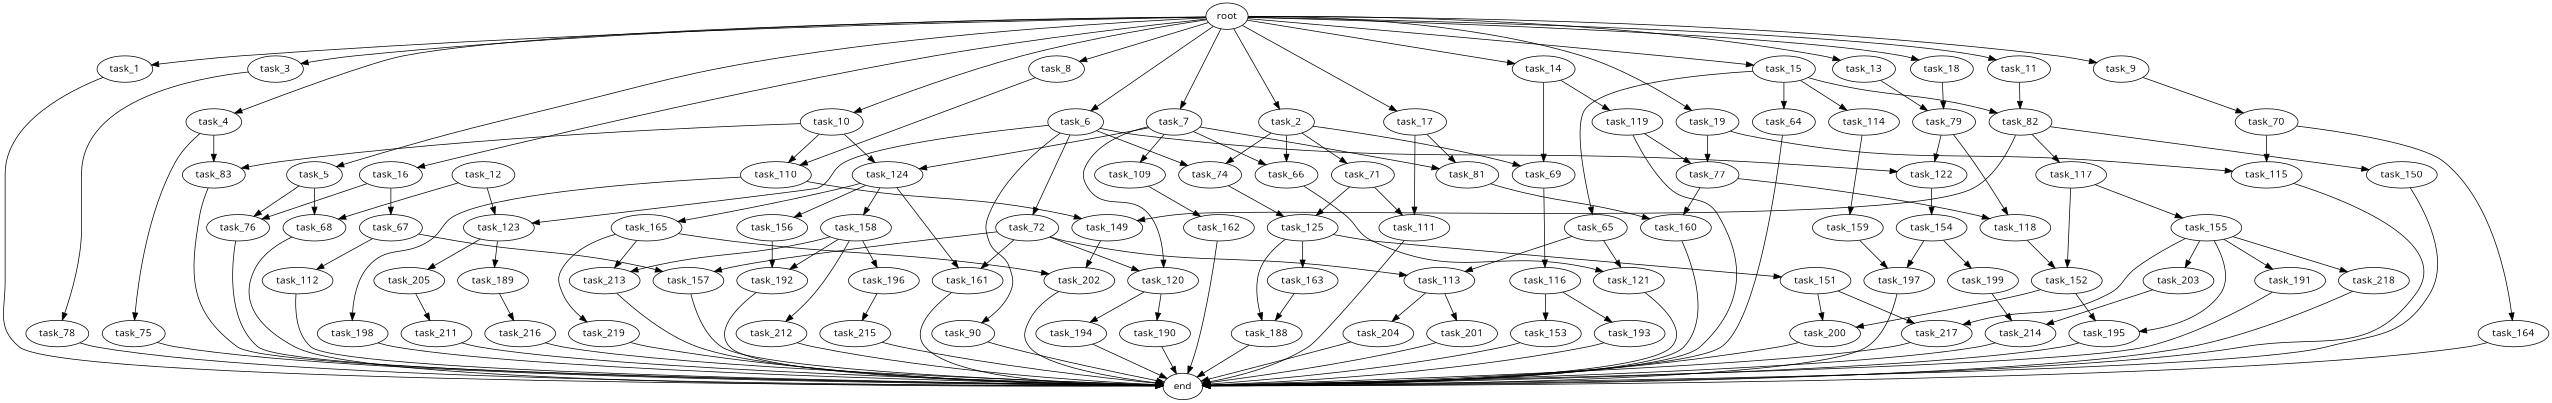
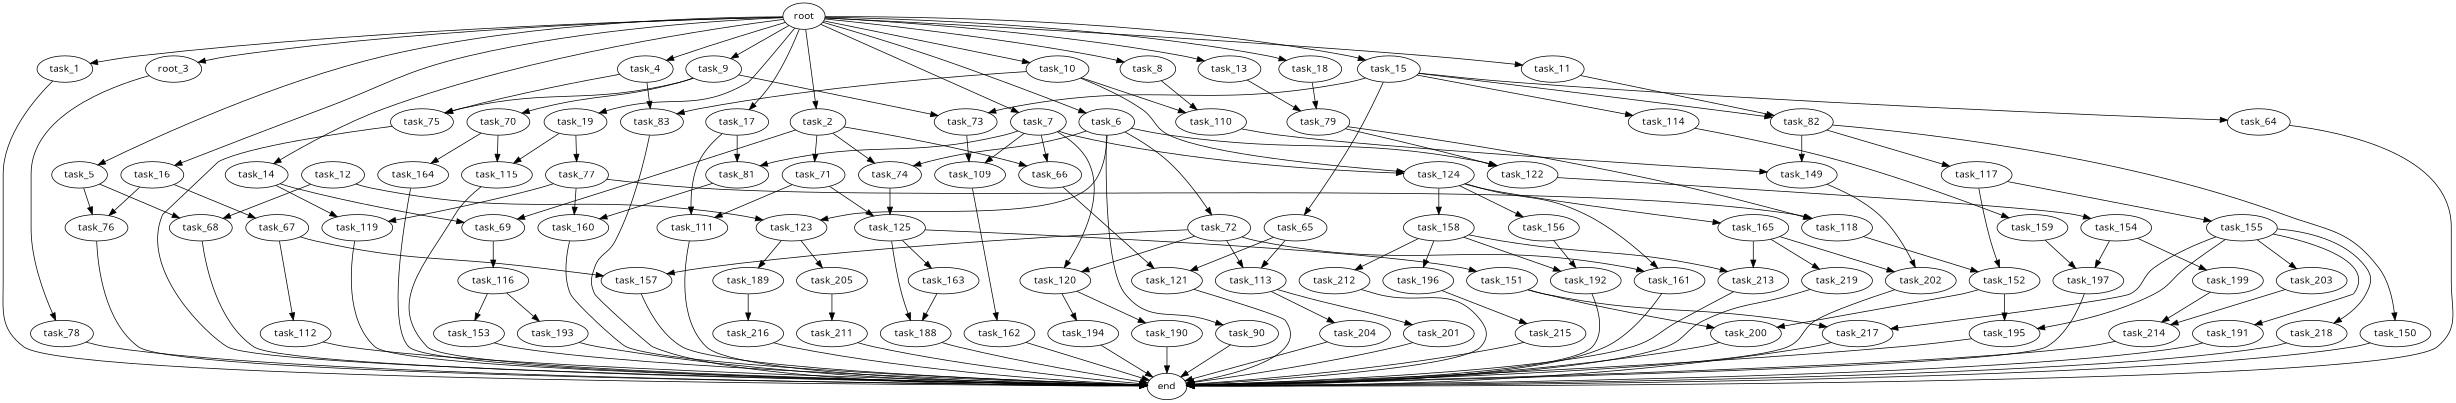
node "task_3": label "task_3" -> "root_3"
edge "task_9" -> "task_75": added
node "task_73": added
edge "task_119" -> "task_77": reversed
node "task_198": removed
